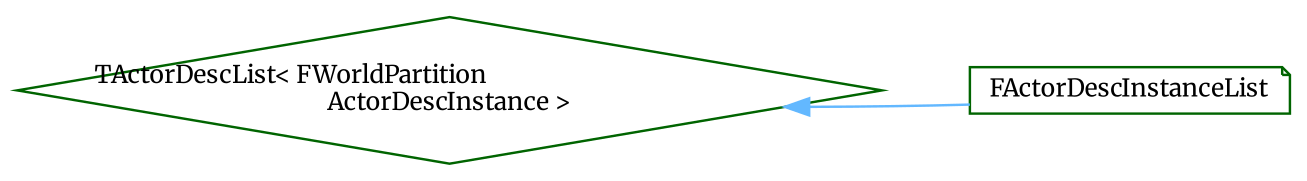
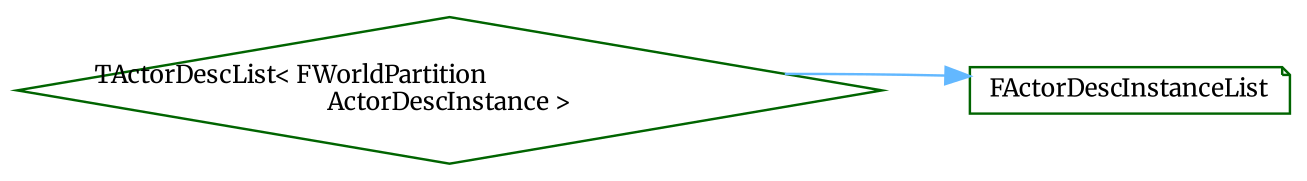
edge "FActorDescInstanceList" -> "TActorDescList< FWorldPartition ActorDescInstance >": reversed
